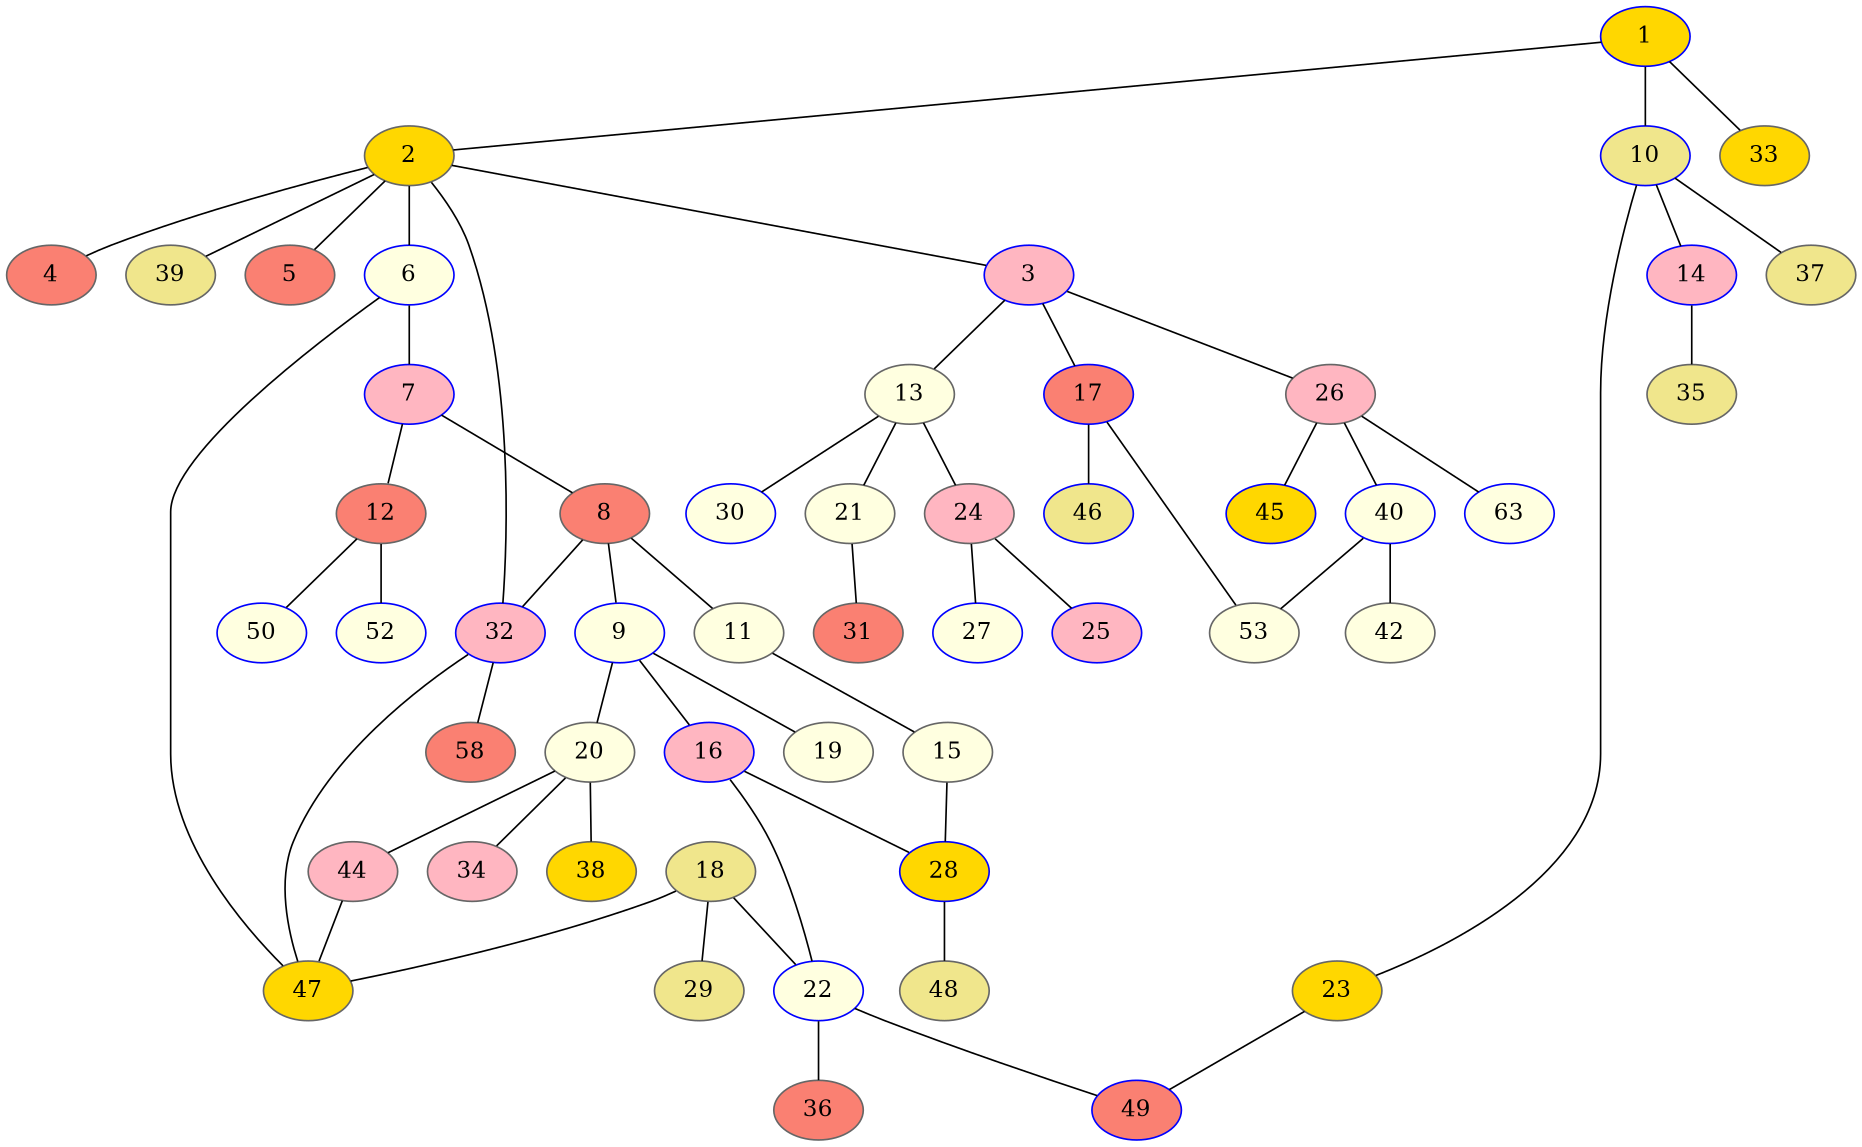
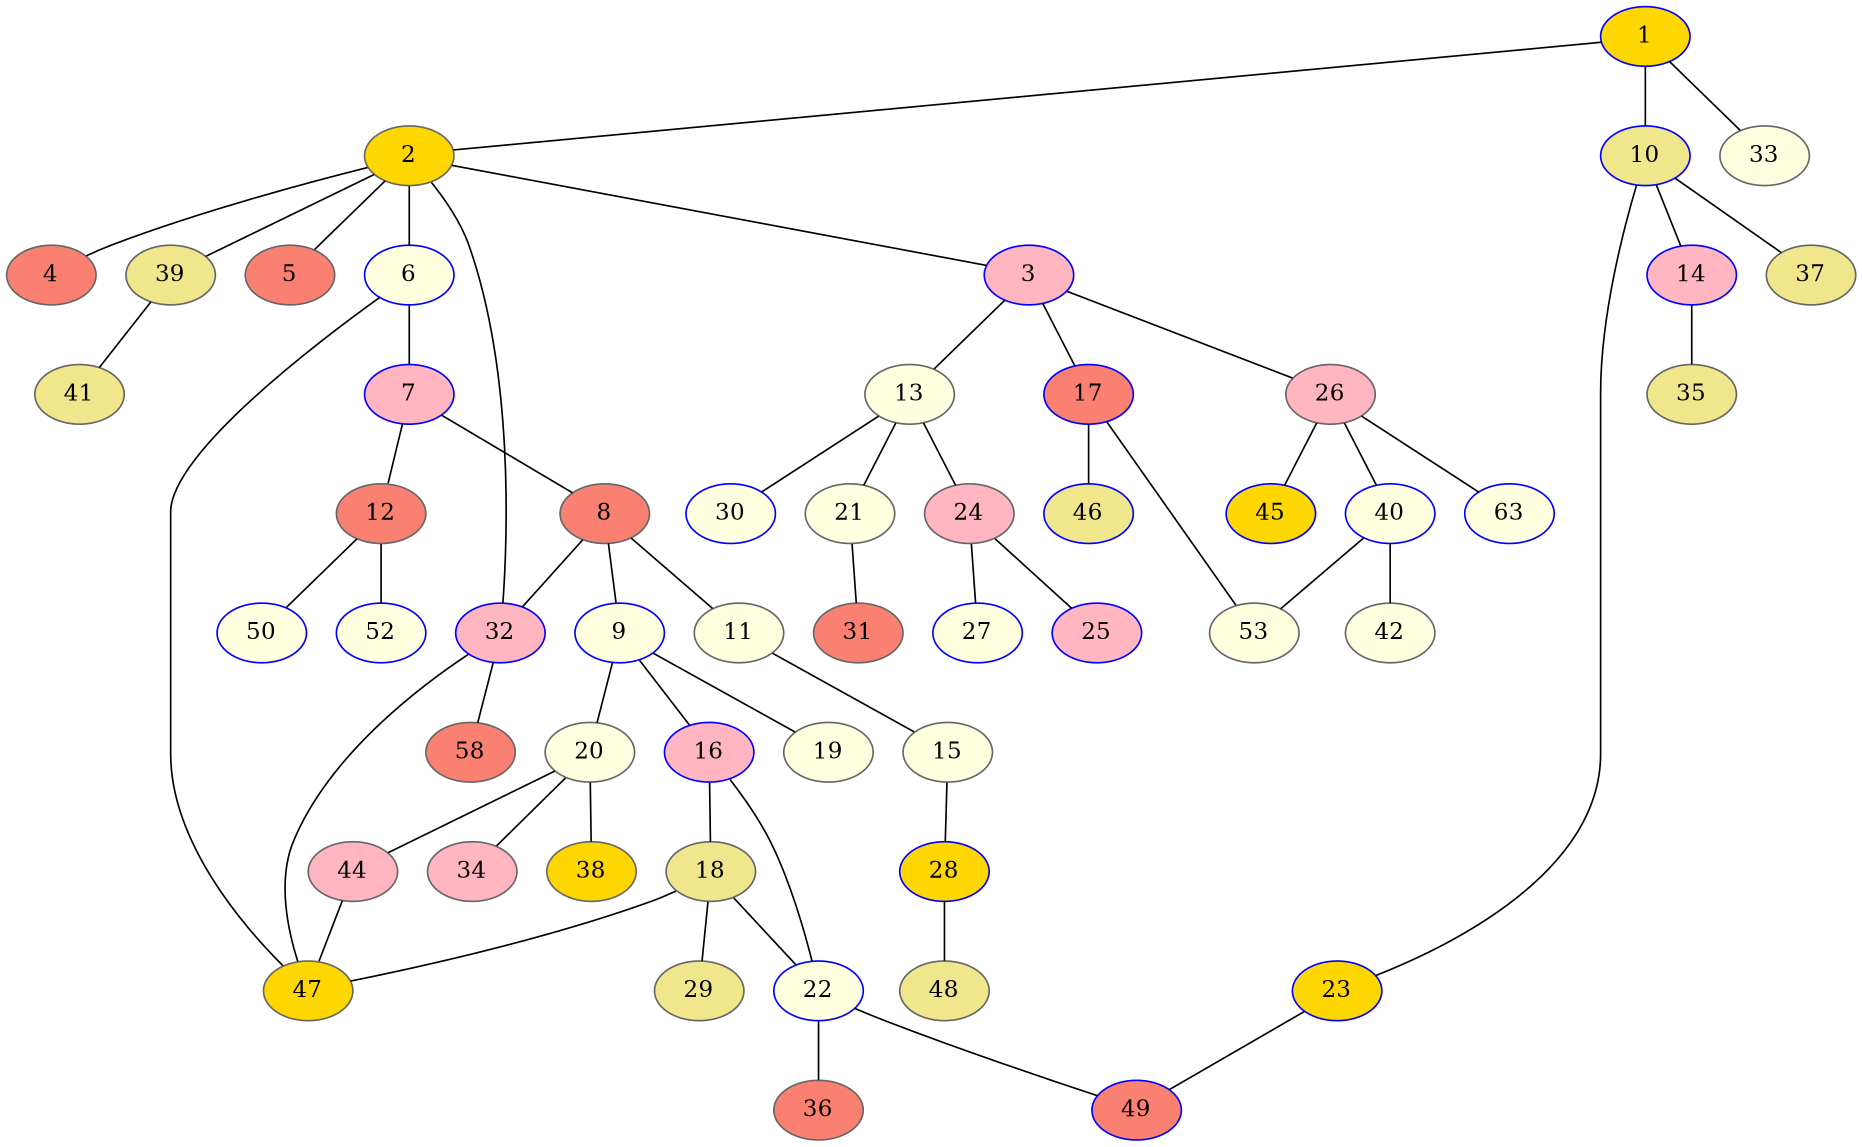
node "33": fillcolor gold -> lightyellow
node "41": added
edge "16" -- "28": now "16" -- "18"
node "23": color gray40 -> blue
